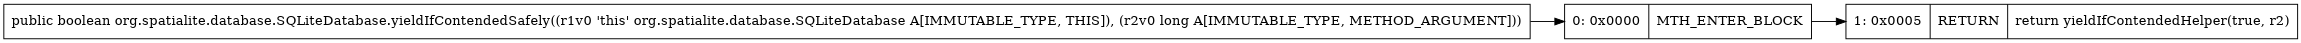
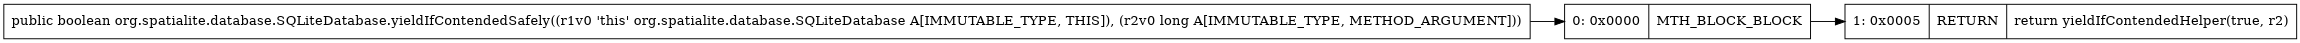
node "0: 0x0000": text "MTH_ENTER_BLOCK" -> "MTH_BLOCK_BLOCK"
